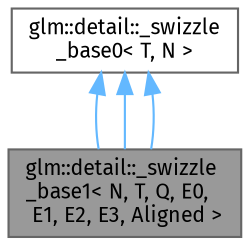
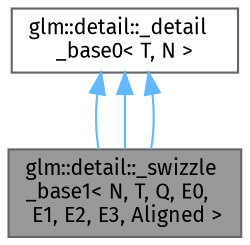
node "glm::detail::_swizzle _base0< T, N >": label "glm::detail::_swizzle _base0< T, N >" -> "glm::detail::_detail _base0< T, N >"
